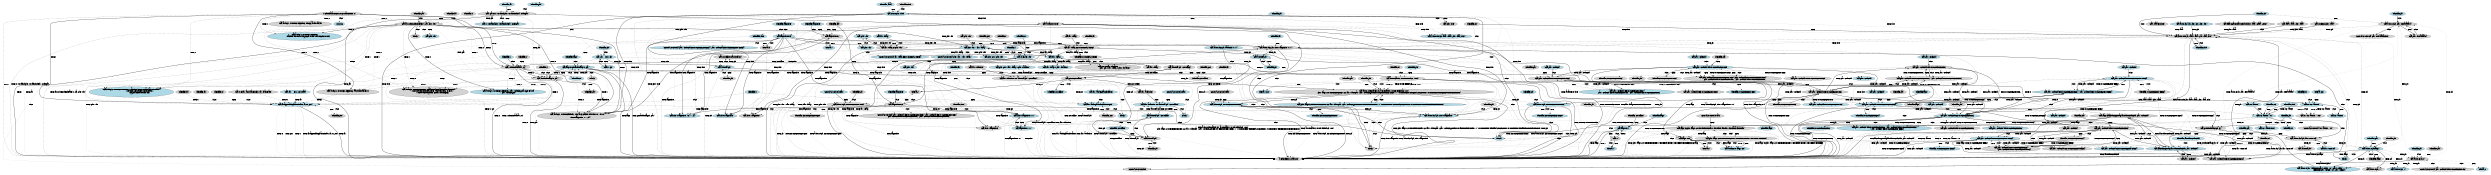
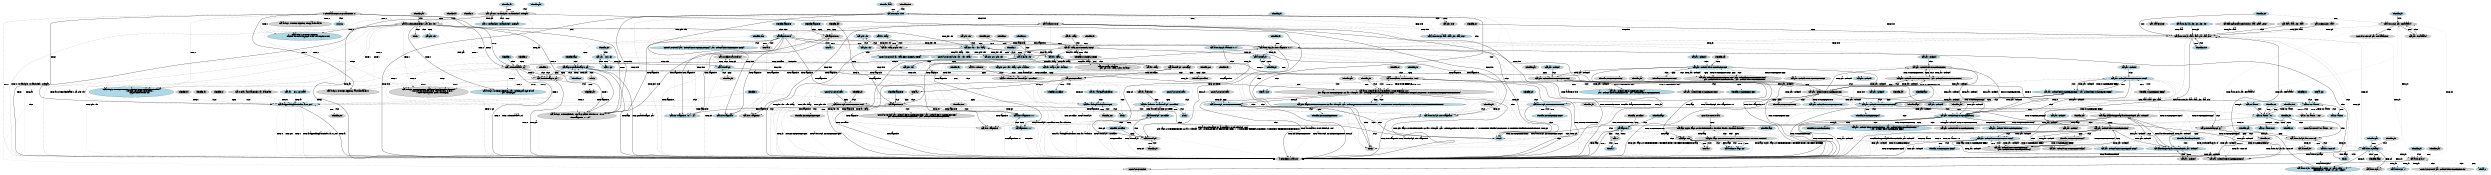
edge "(Call,flags = get_audio_flags(s, par))" -> "(Call,are_audio_flags(s, par))": label "DDG: s" -> "CFG: "
edge "(Call,pos = cur_offset)" -> "(Call,flv->audiosize)": now "(Call,pos = cur_offset)" -> "(MethodReturn,static int)"
edge "(Call,avio_w8(pb, FLV_TAG_TYPE_AUDIO))" -> "(Call,avio_wb24(pb, size + flags_size))": removed, label "DDG: pb"
